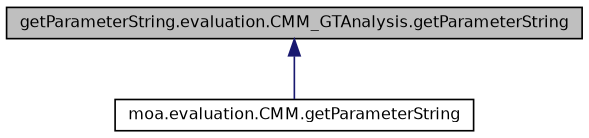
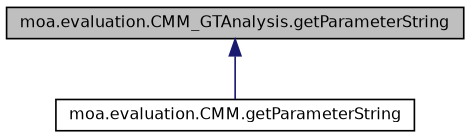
node "getParameterString.evaluation.CMM_GTAnalysis.getParameterString": label "getParameterString.evaluation.CMM_GTAnalysis.getParameterString" -> "moa.evaluation.CMM_GTAnalysis.getParameterString"
